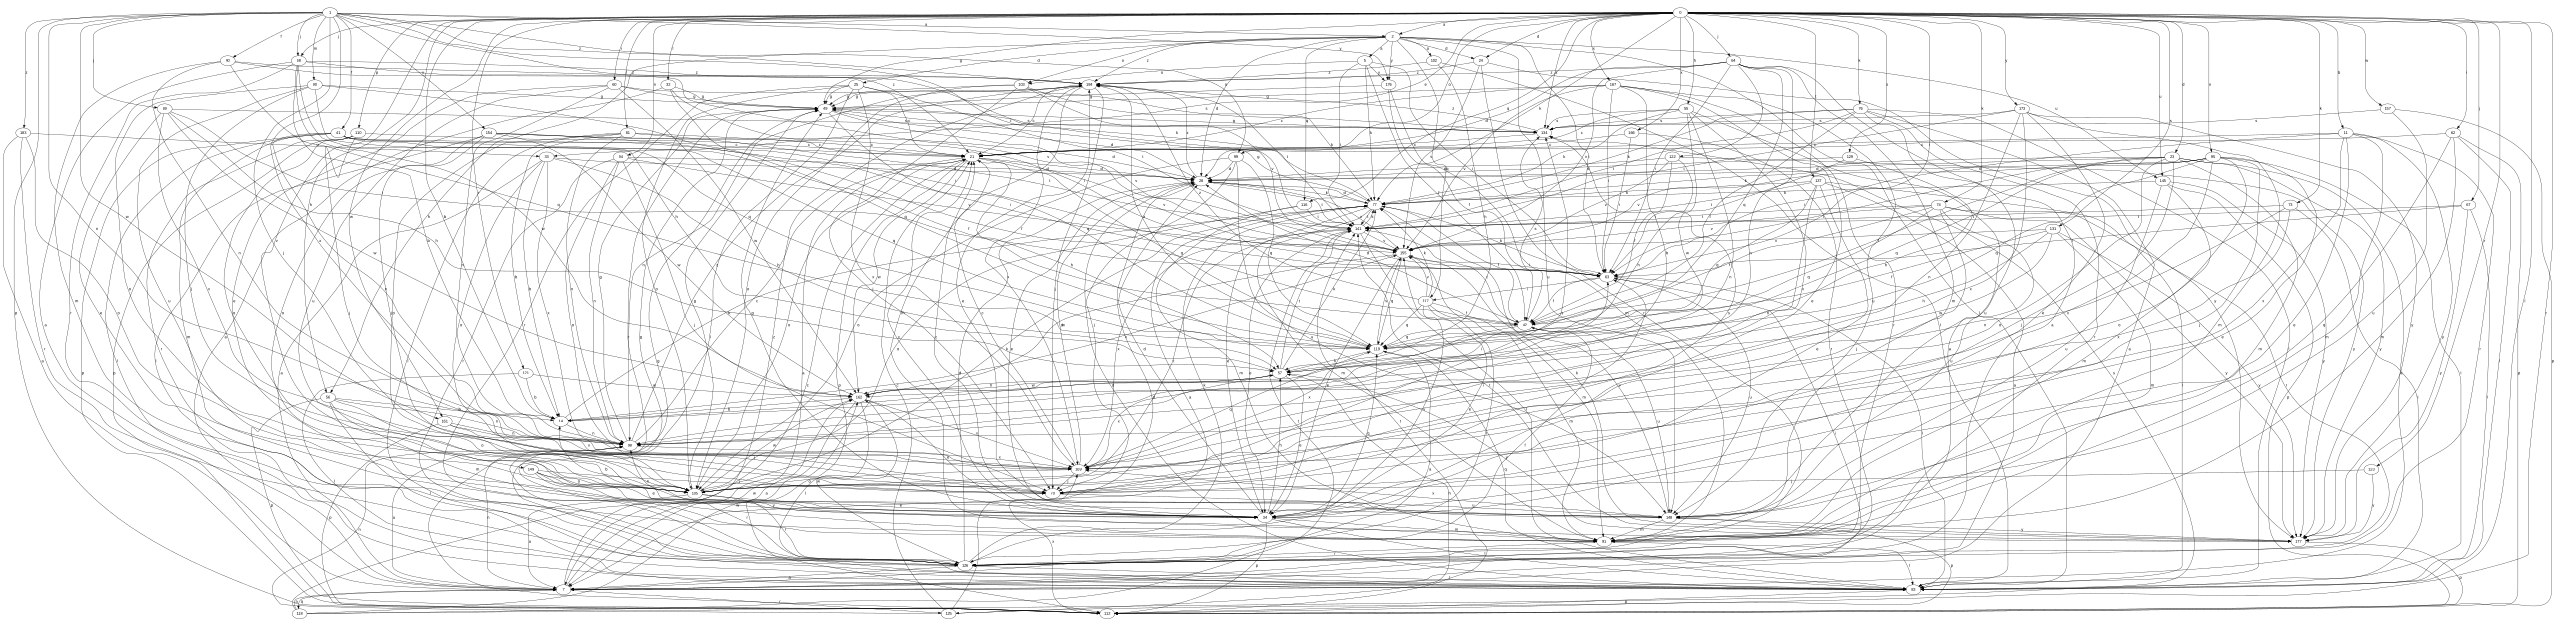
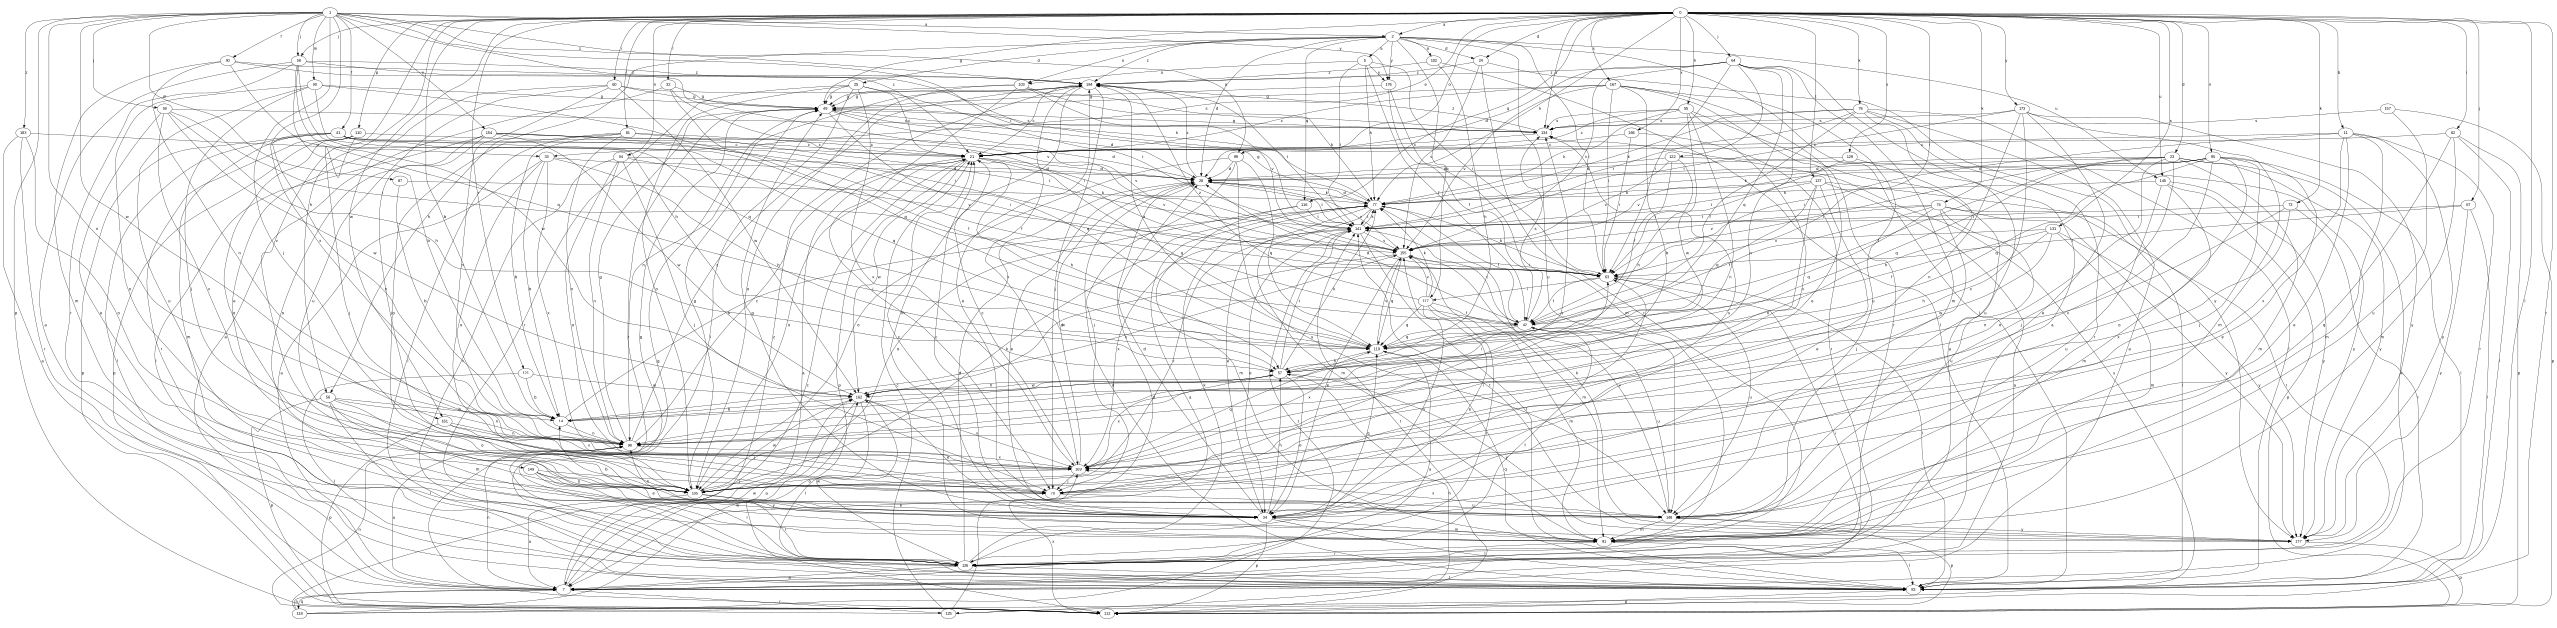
edge "0" -> "157": removed, label "w"
node "87": added
node "123": removed
